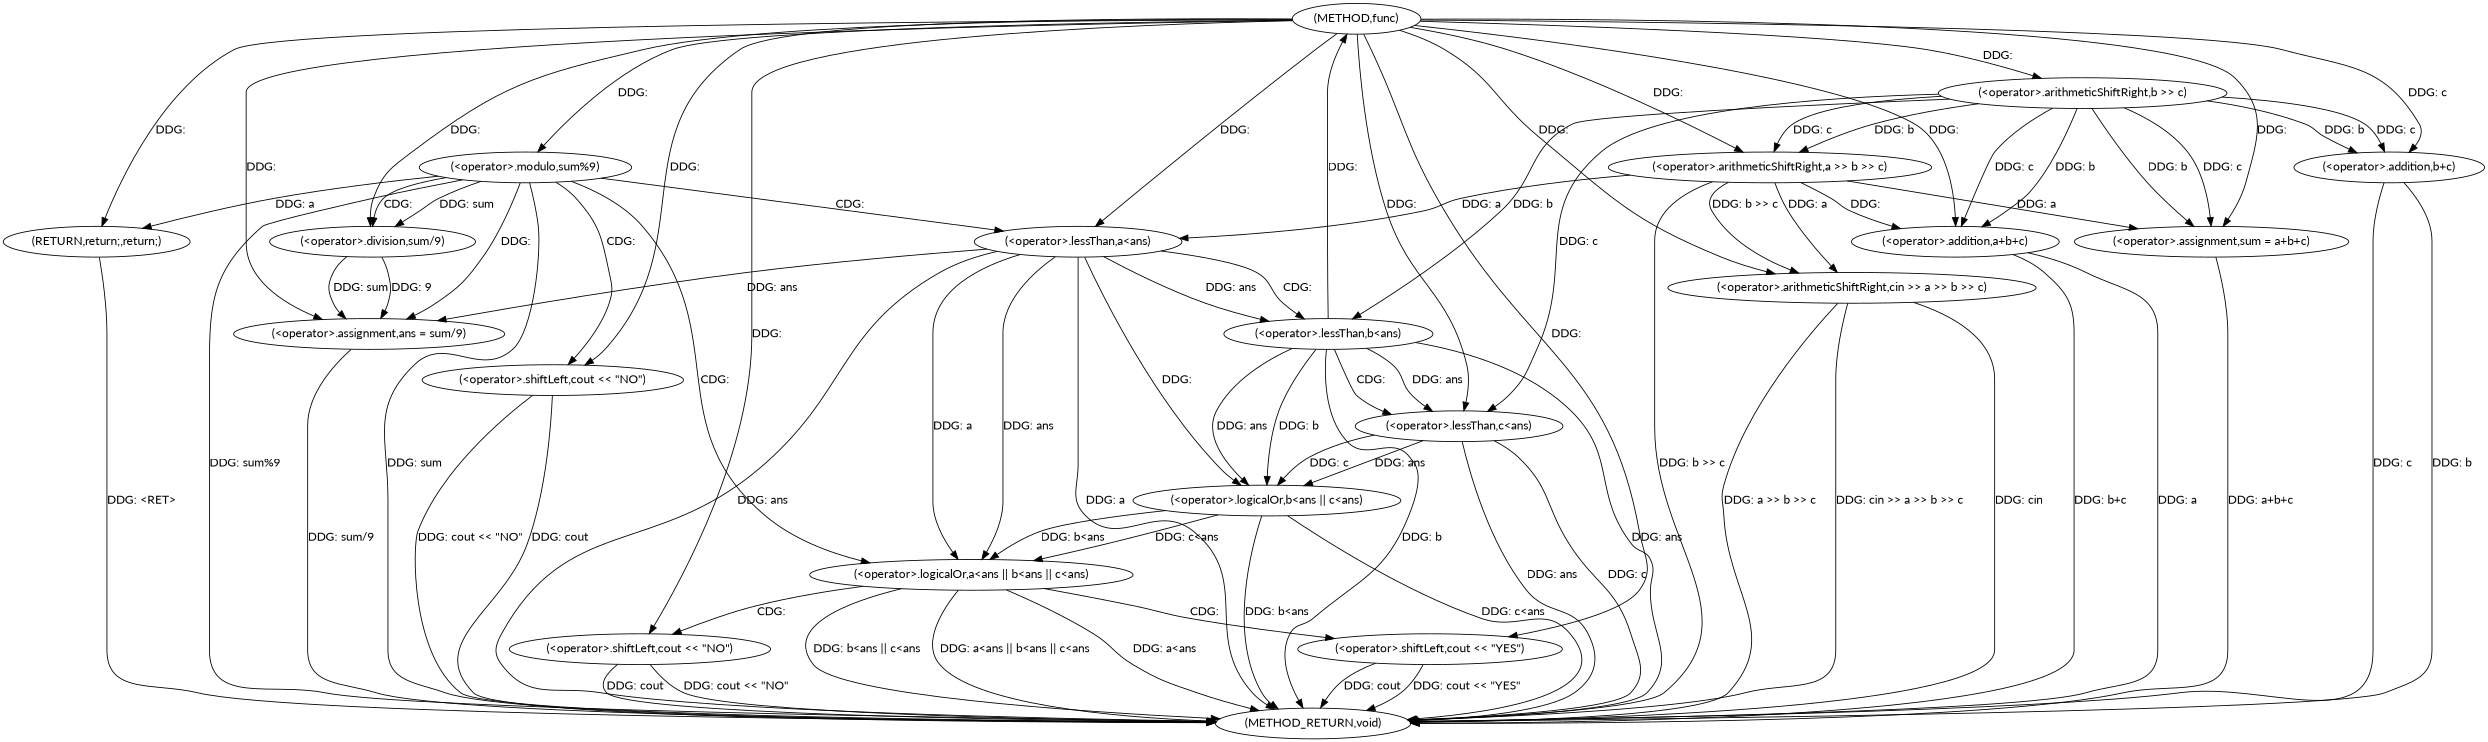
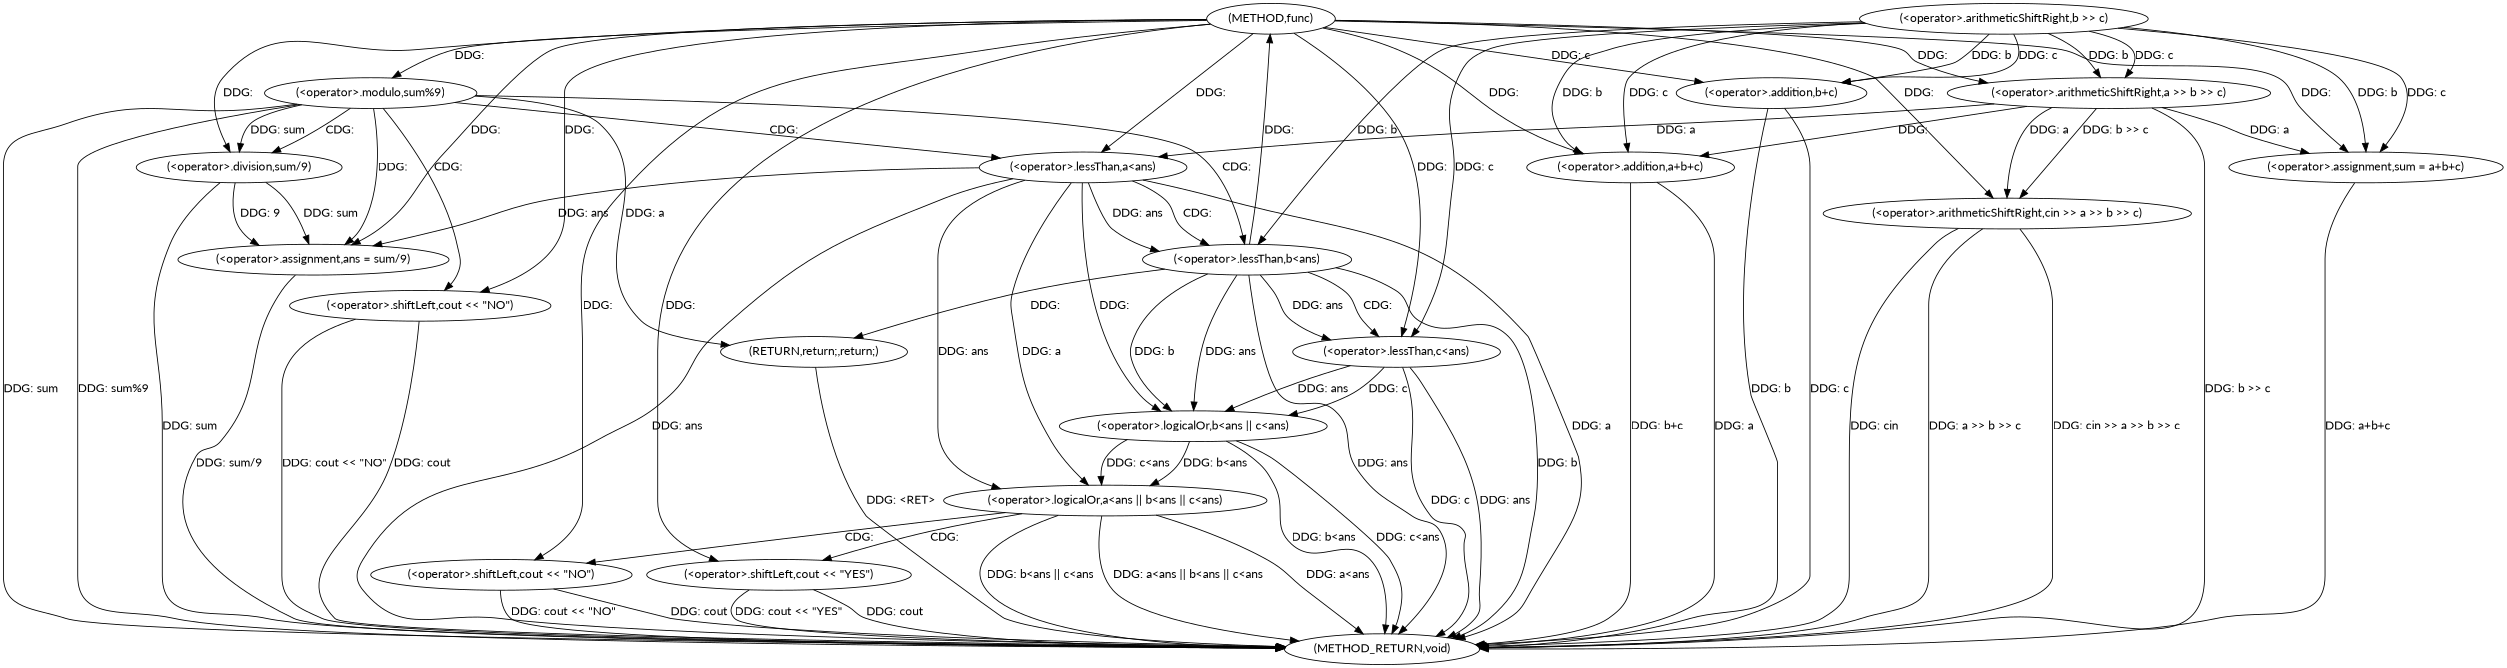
edge "(METHOD,func)" -> "(RETURN,return;,return;)": now "(<operator>.lessThan,b<ans)" -> "(RETURN,return;,return;)"
edge "(METHOD,func)" -> "(<operator>.arithmeticShiftRight,b >> c)": removed, label "DDG:"
edge "(<operator>.modulo,sum%9)" -> "(<operator>.logicalOr,a<ans || b<ans || c<ans)": now "(<operator>.modulo,sum%9)" -> "(<operator>.lessThan,b<ans)"
edge "(<operator>.division,sum/9)" -> "(METHOD_RETURN,void)": added, label "DDG: sum"
